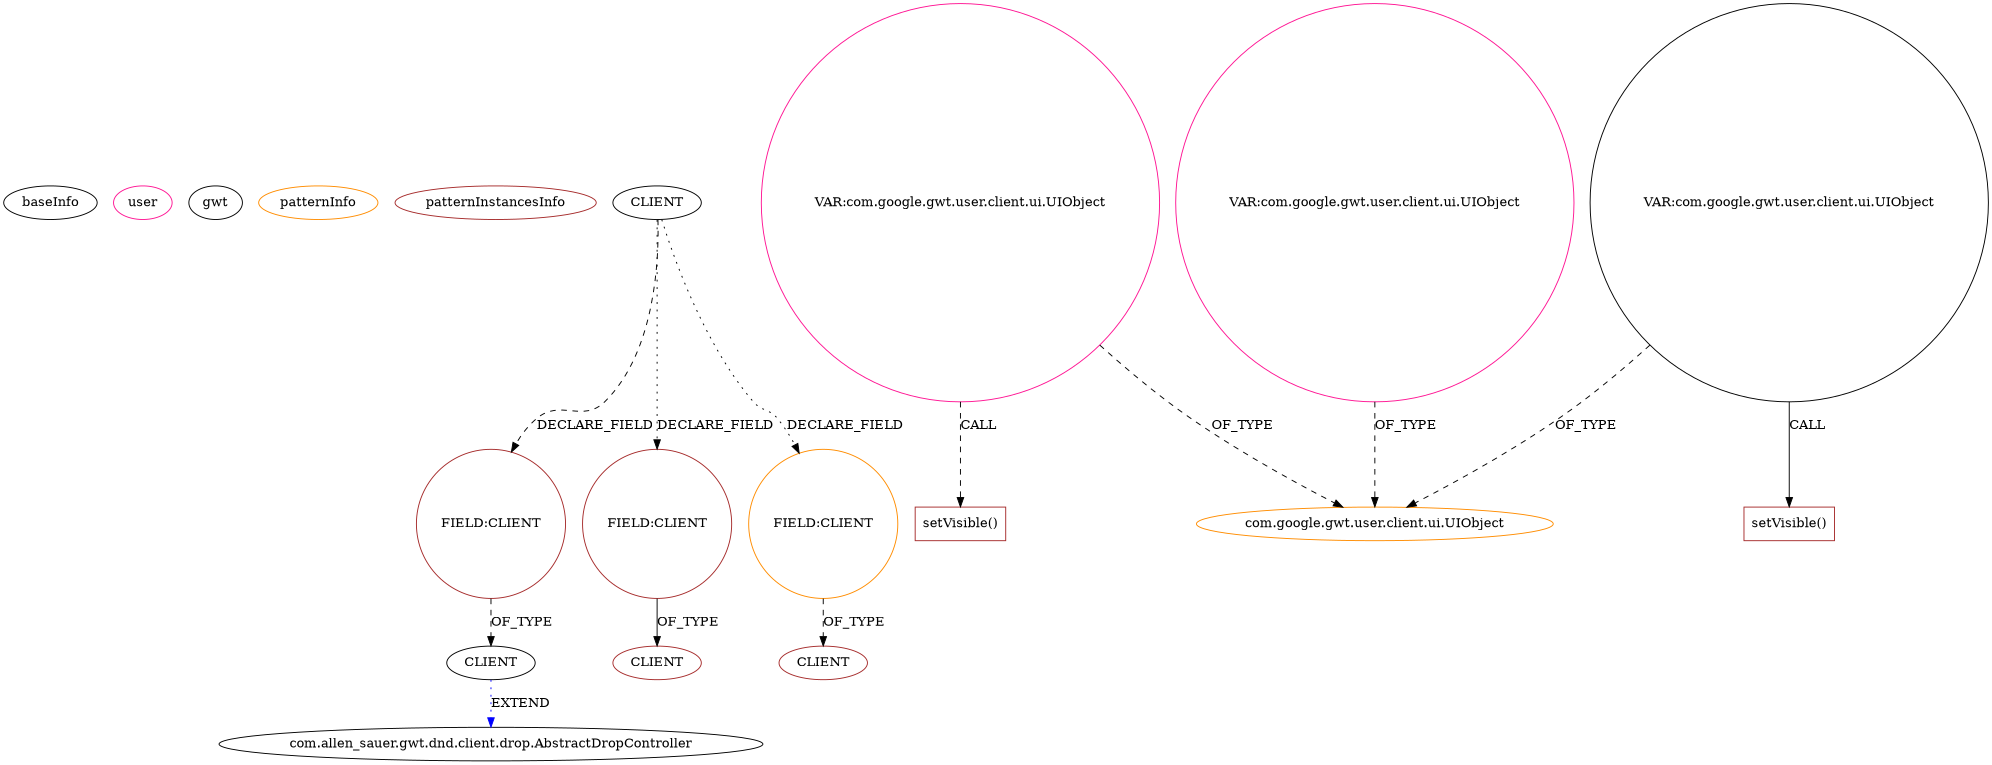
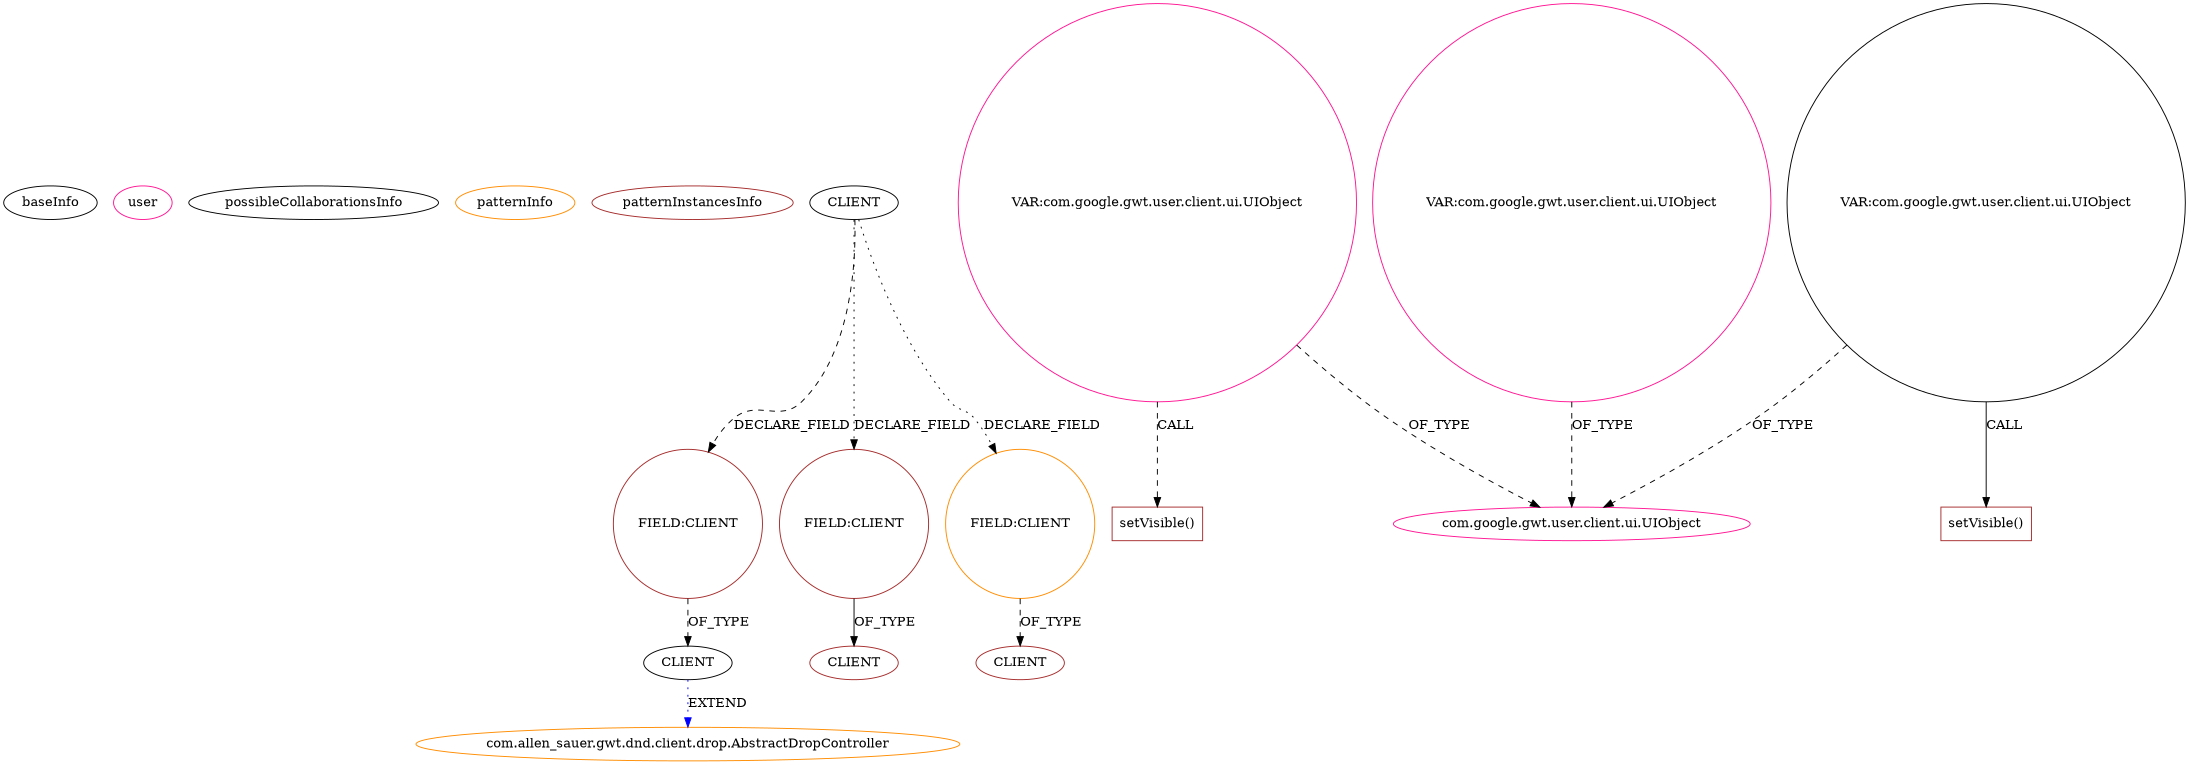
node "gwt": label "gwt" -> "possibleCollaborationsInfo"
node "com.google.gwt.user.client.ui.UIObject": color darkorange -> deeppink
node "com.allen_sauer.gwt.dnd.client.drop.AbstractDropController": color black -> darkorange
